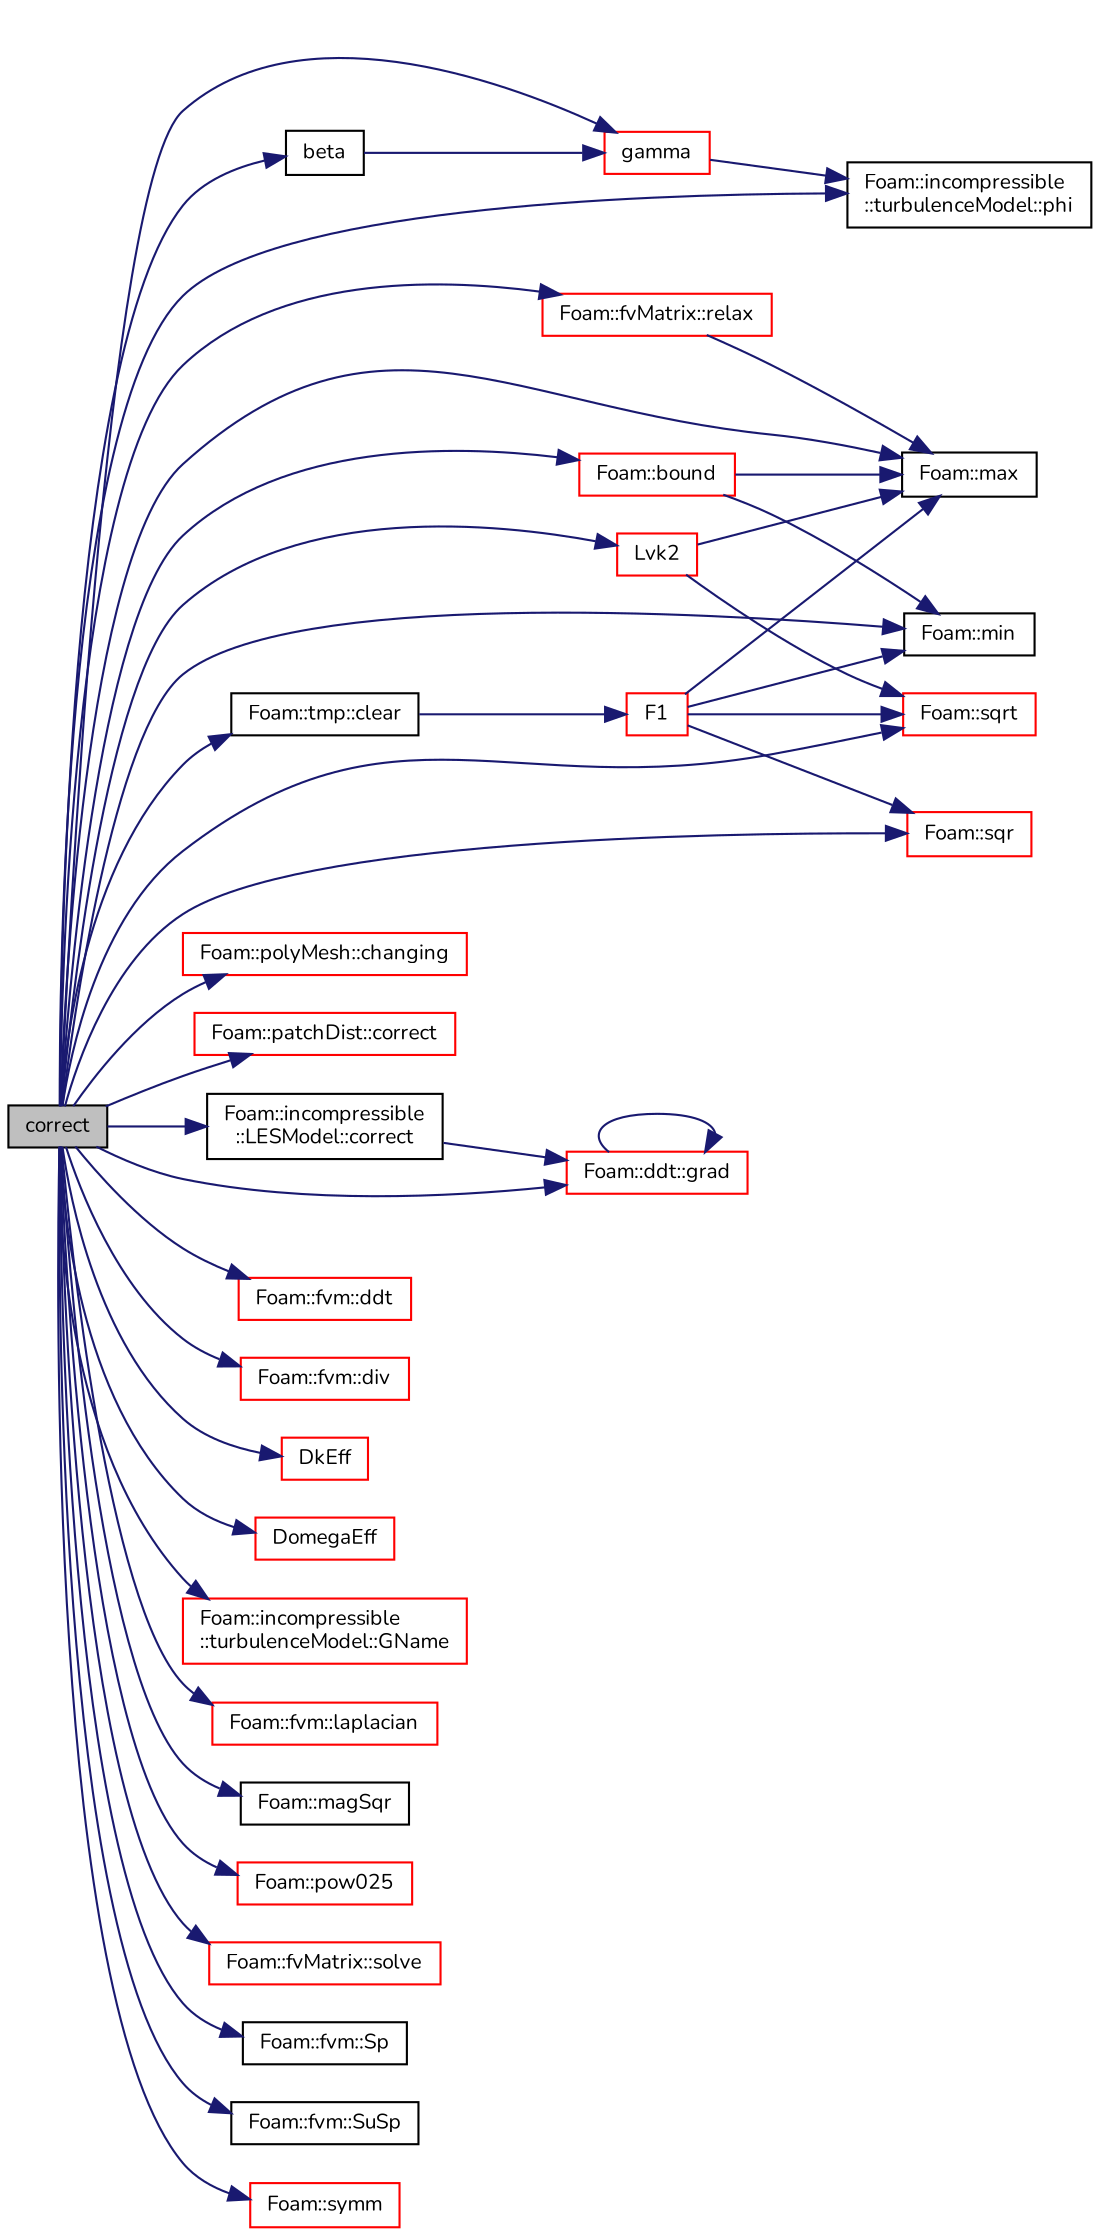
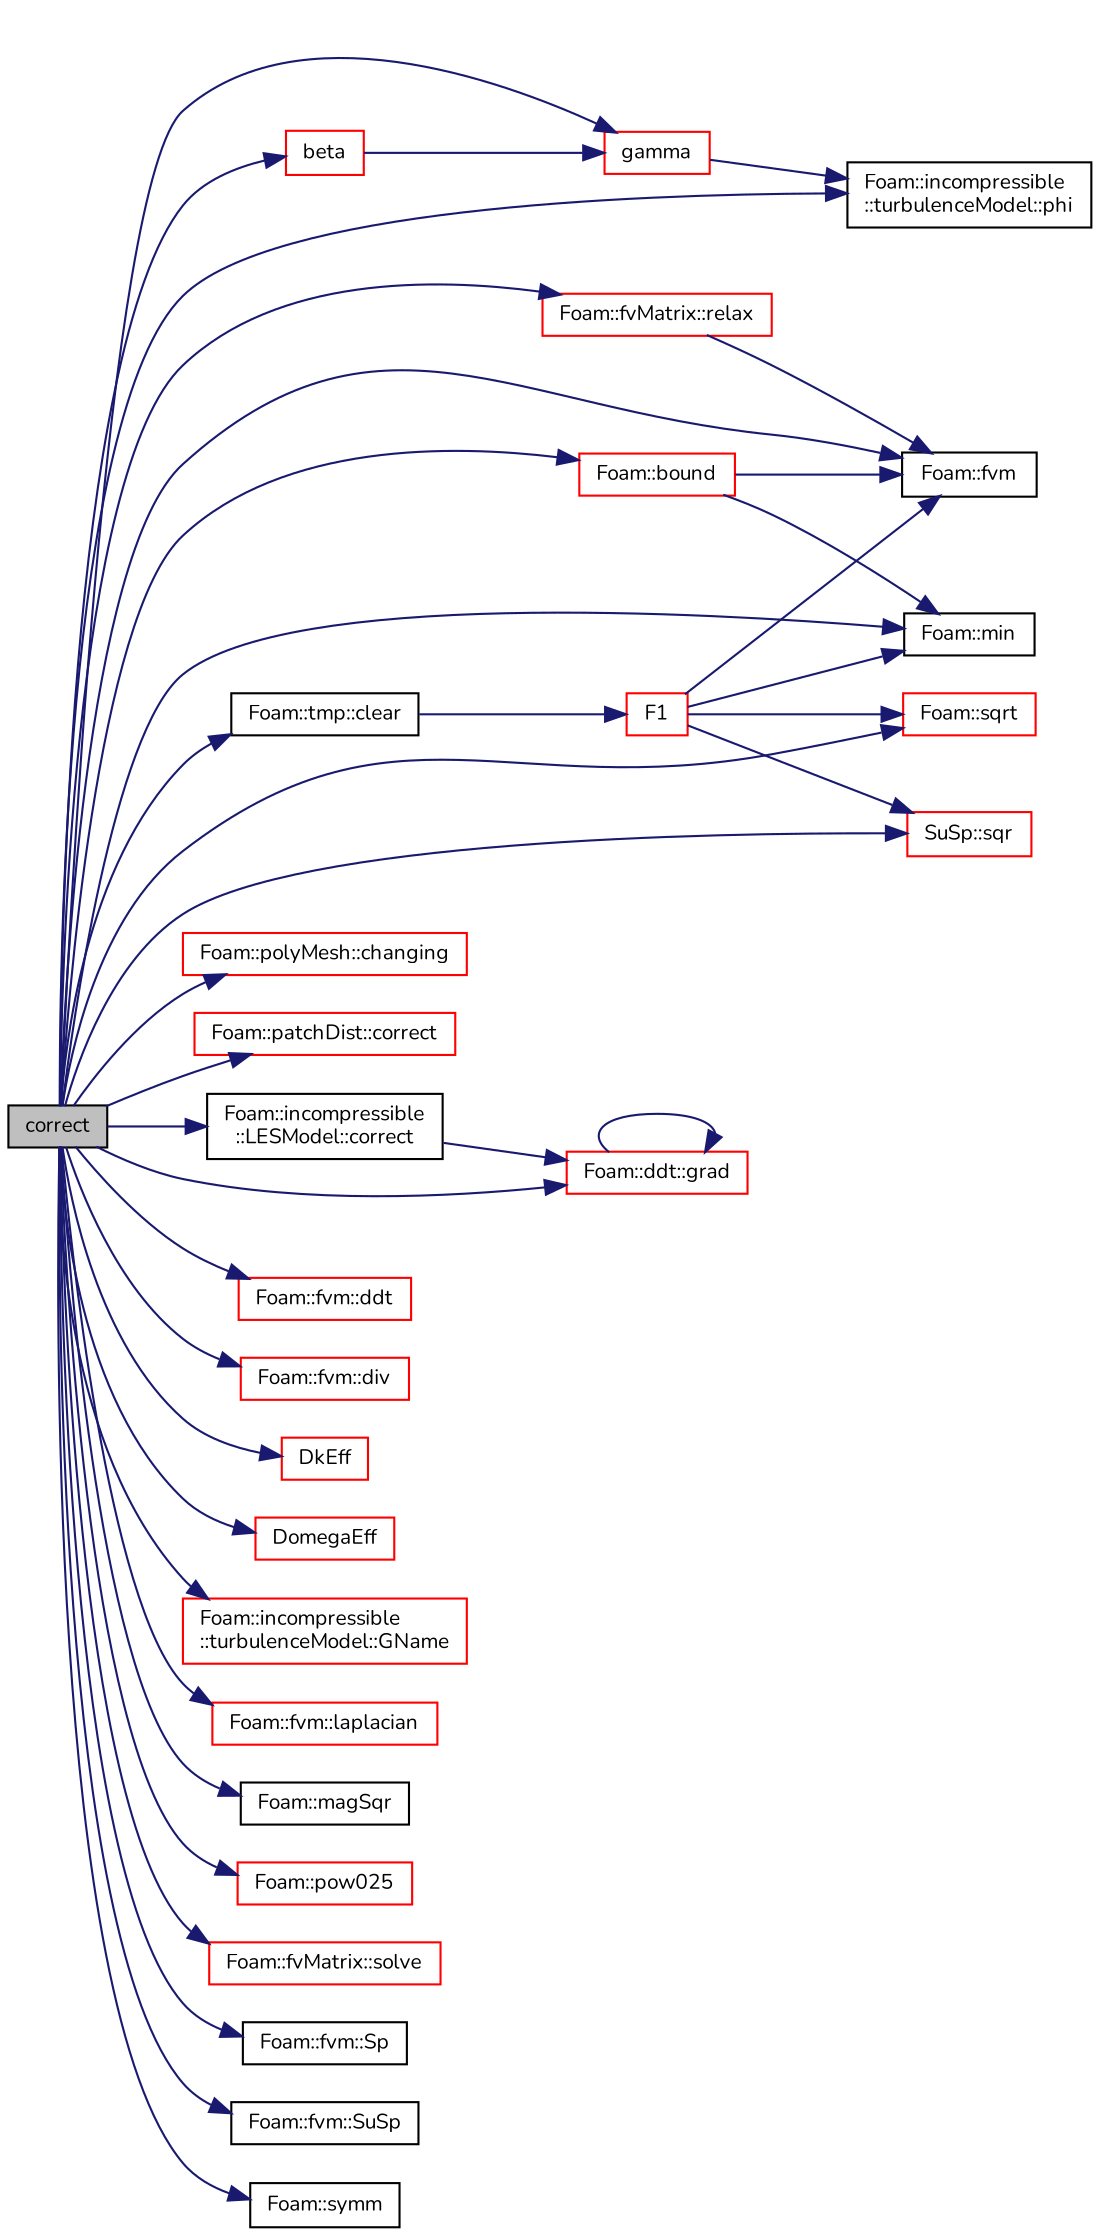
node "beta": color black -> red
node "Foam::max": label "Foam::max" -> "Foam::fvm"
node "Lvk2": removed
node "Foam::sqr": label "Foam::sqr" -> "SuSp::sqr"
node "Foam::symm": color red -> black
